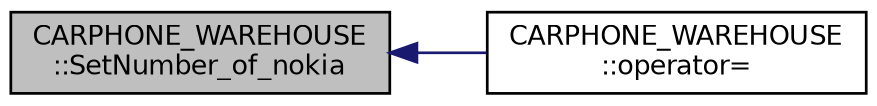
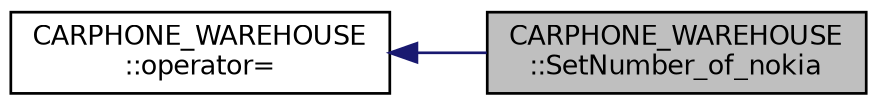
edge "CARPHONE_WAREHOUSE ::operator=" -> "CARPHONE_WAREHOUSE ::SetNumber_of_nokia": reversed
